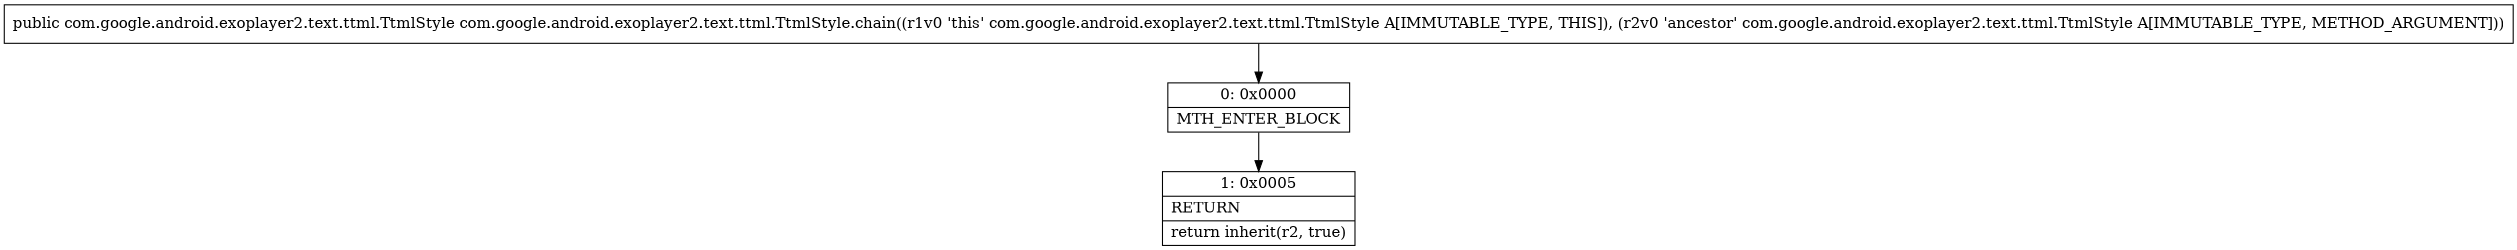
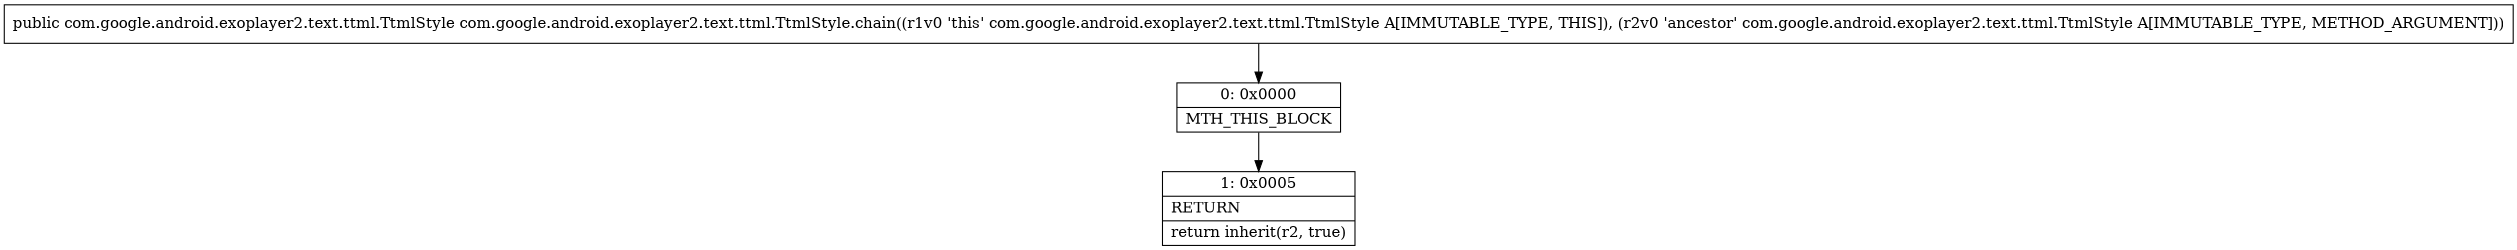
node "0: 0x0000": text "MTH_ENTER_BLOCK" -> "MTH_THIS_BLOCK"
